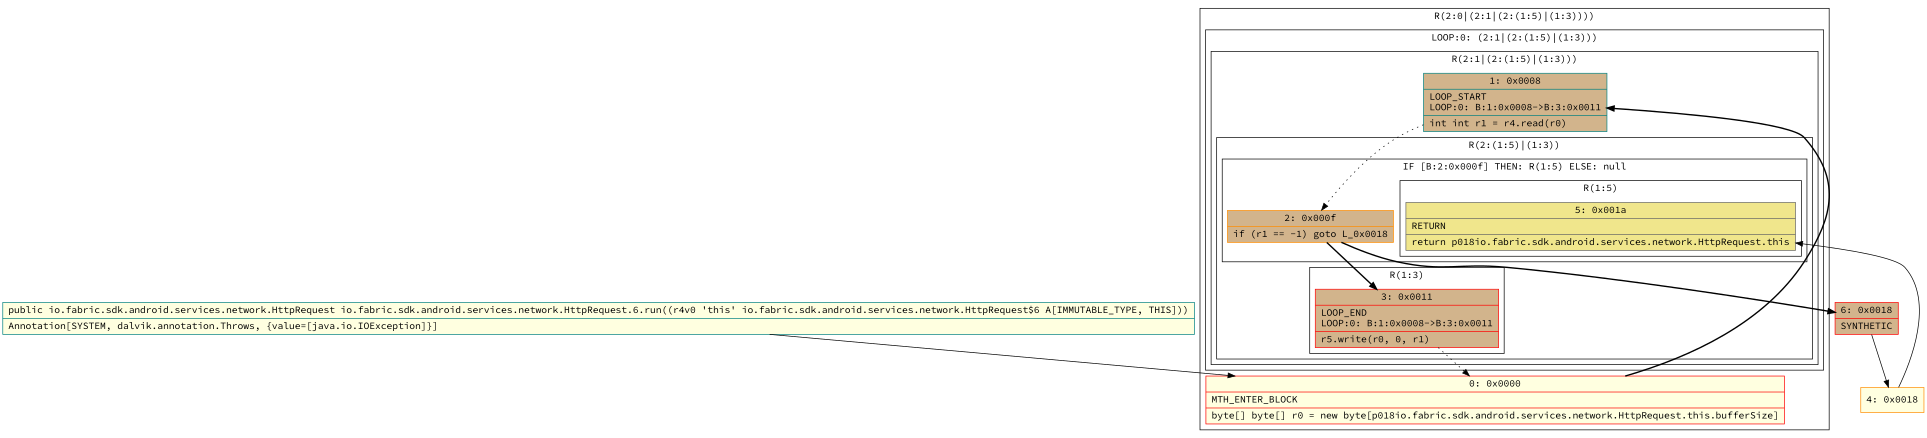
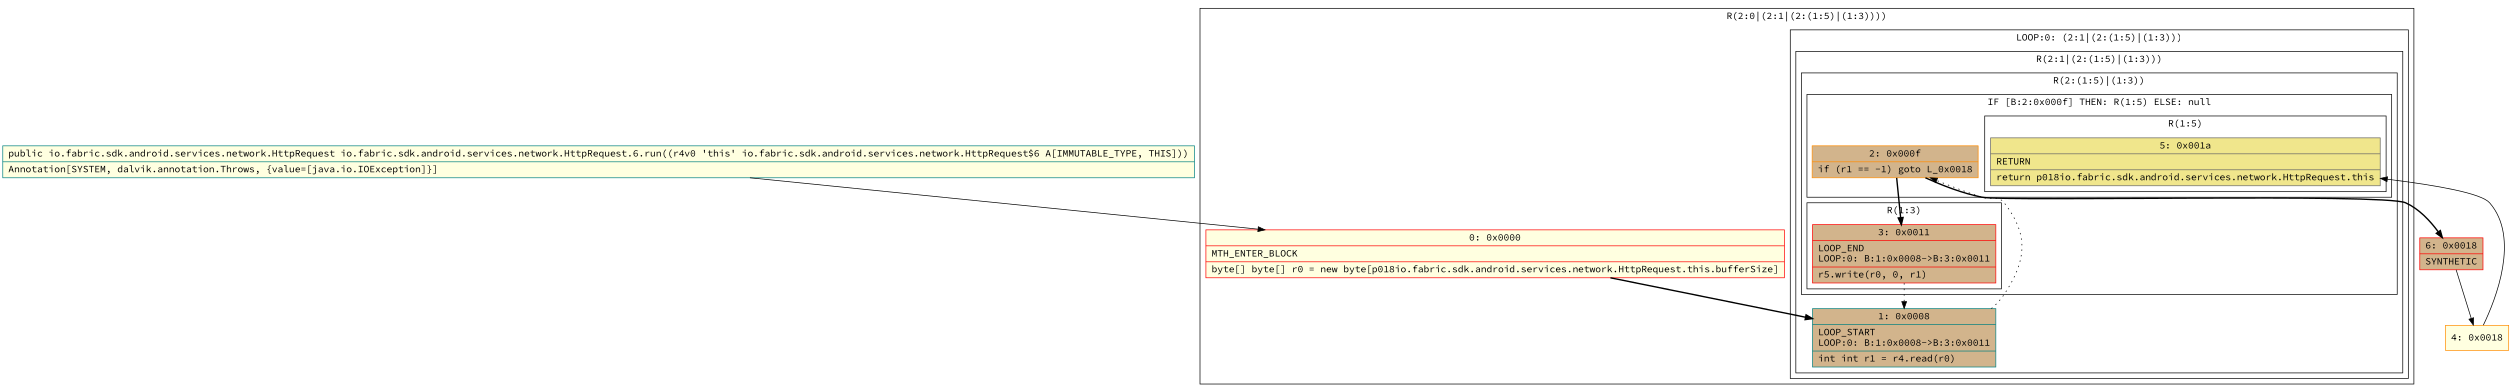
edge "3: 0x0011" -> "0: 0x0000": now "3: 0x0011" -> "1: 0x0008"
